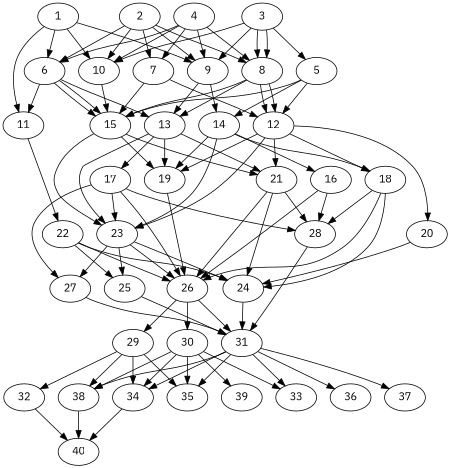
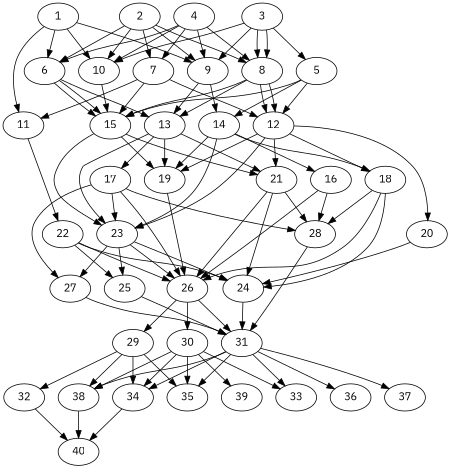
edge "6" -> "11": now "7" -> "11"
